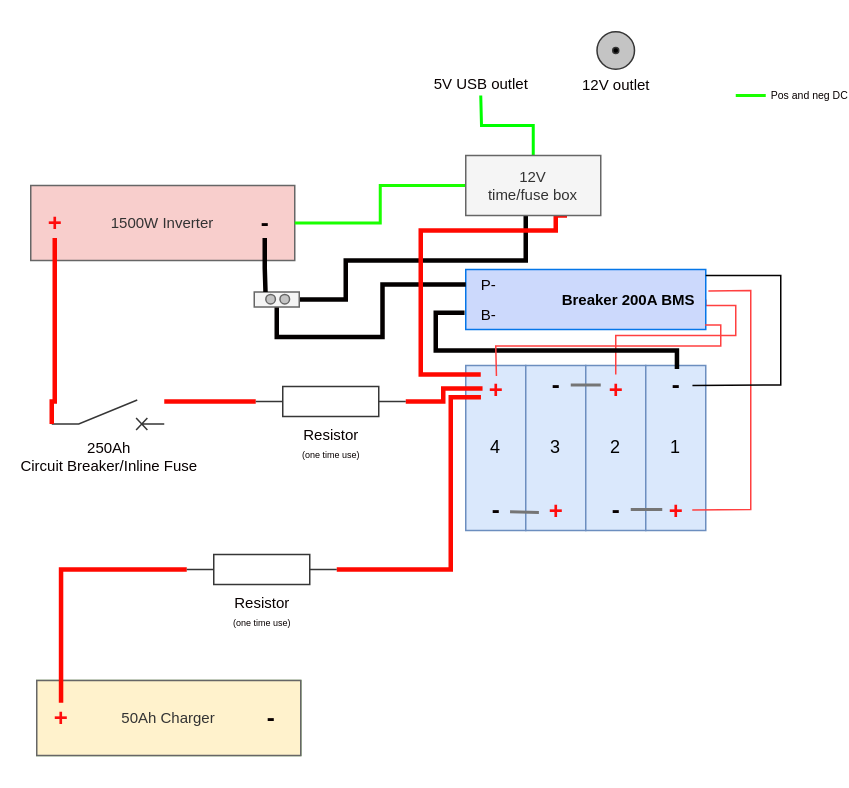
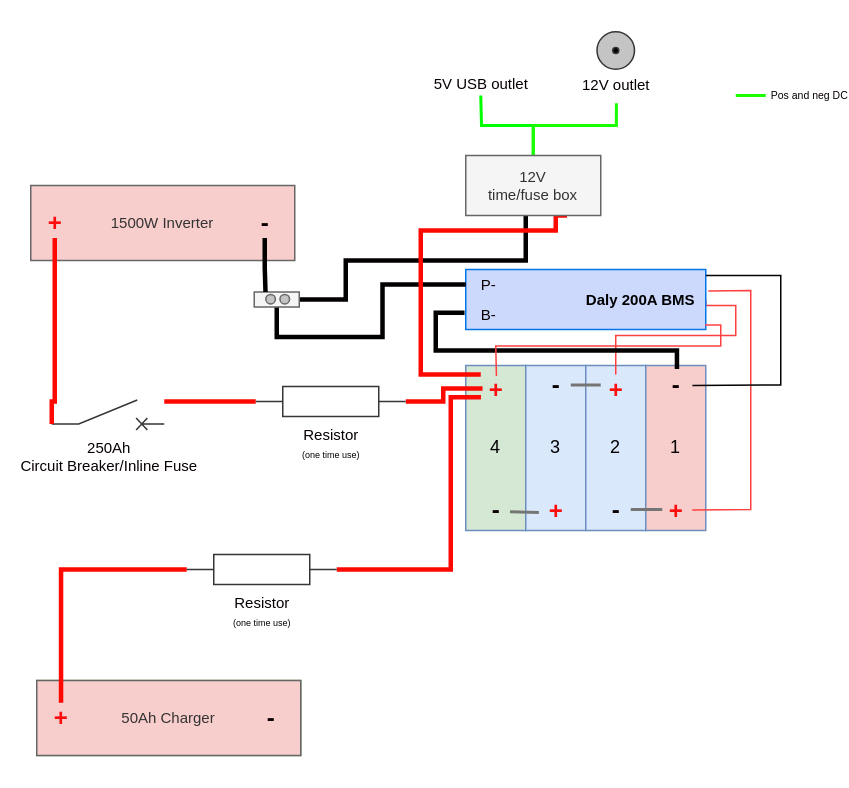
edge "12V time/fuse box" -- "1500W Inverter": now "12V time/fuse box" -- "12V outlet"
node "Breaker 200A BMS": label "Breaker 200A BMS" -> "Daly 200A BMS"
node "4": fillcolor #dae8fc -> #d5e8d4
node "1": fillcolor #dae8fc -> #f8cecc
node "50Ah Charger": fillcolor #fff2cc -> #f8cecc
